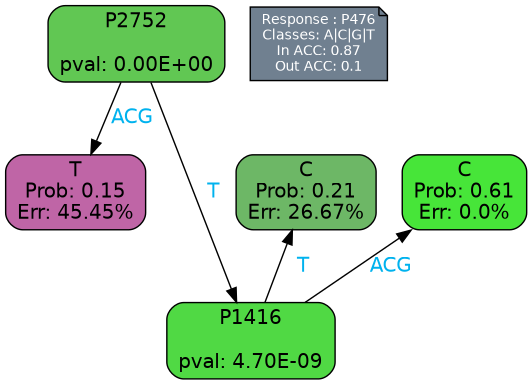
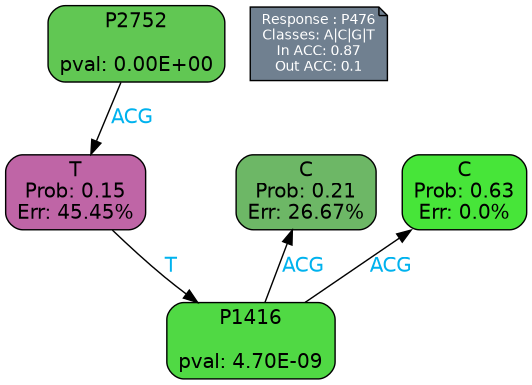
edge "P2752 pval: 0.00E+00" -> "P1416 pval: 4.70E-09": now "T Prob: 0.15 Err: 45.45%" -> "P1416 pval: 4.70E-09"
node "C Prob: 0.61 Err: 0.0%": label "C Prob: 0.61 Err: 0.0%" -> "C Prob: 0.63 Err: 0.0%"
edge "P1416 pval: 4.70E-09" -> "C Prob: 0.21 Err: 26.67%": label "T" -> "ACG"
